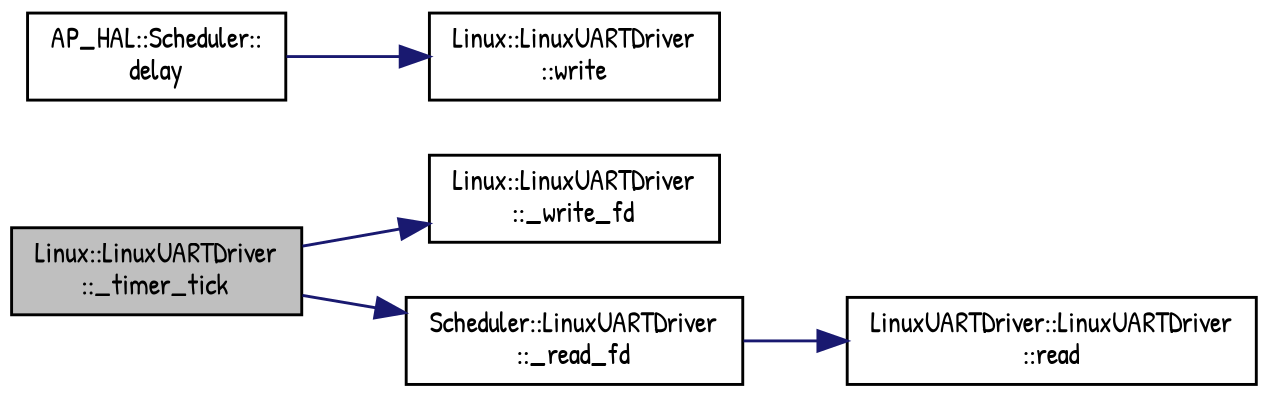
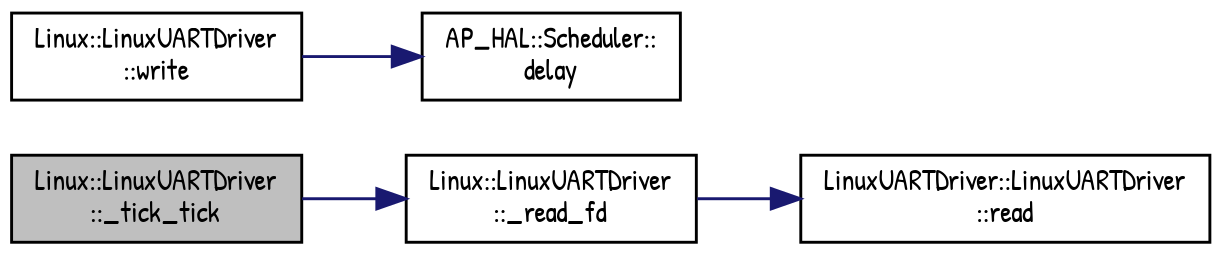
edge "AP_HAL::Scheduler:: delay" -> "Linux::LinuxUARTDriver ::write": reversed
node "Linux::LinuxUARTDriver ::_write_fd": removed
node "Linux::LinuxUARTDriver ::_timer_tick": label "Linux::LinuxUARTDriver ::_timer_tick" -> "Linux::LinuxUARTDriver ::_tick_tick"
node "Scheduler::LinuxUARTDriver ::_read_fd": label "Scheduler::LinuxUARTDriver ::_read_fd" -> "Linux::LinuxUARTDriver ::_read_fd"
